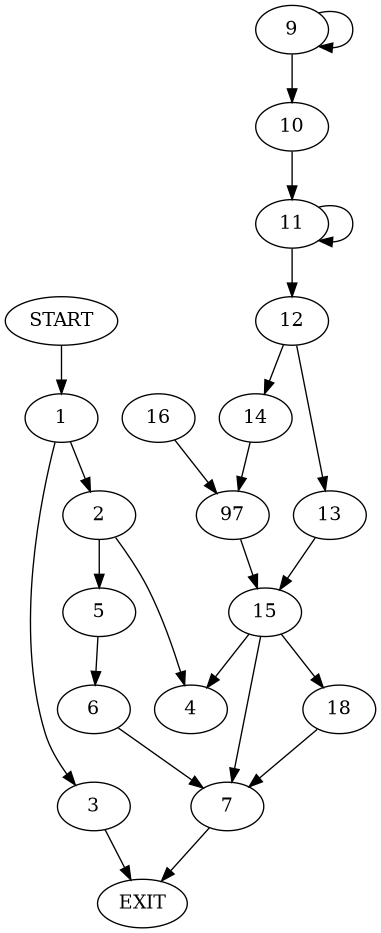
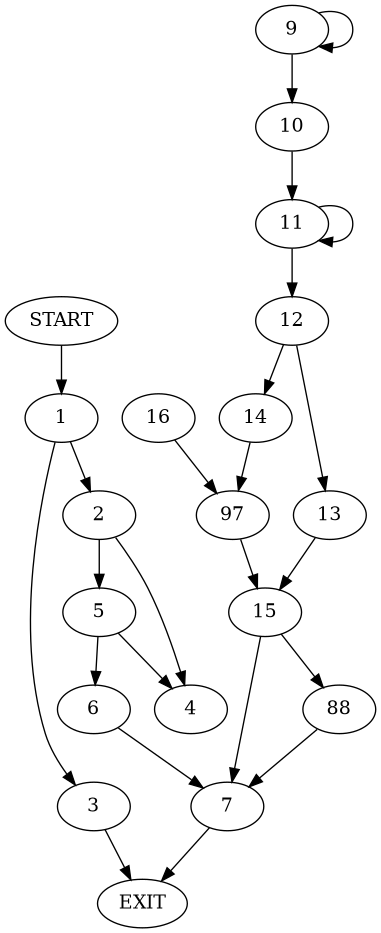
edge "15" -> "4": now "5" -> "4"
node "18": label "18" -> "88"
